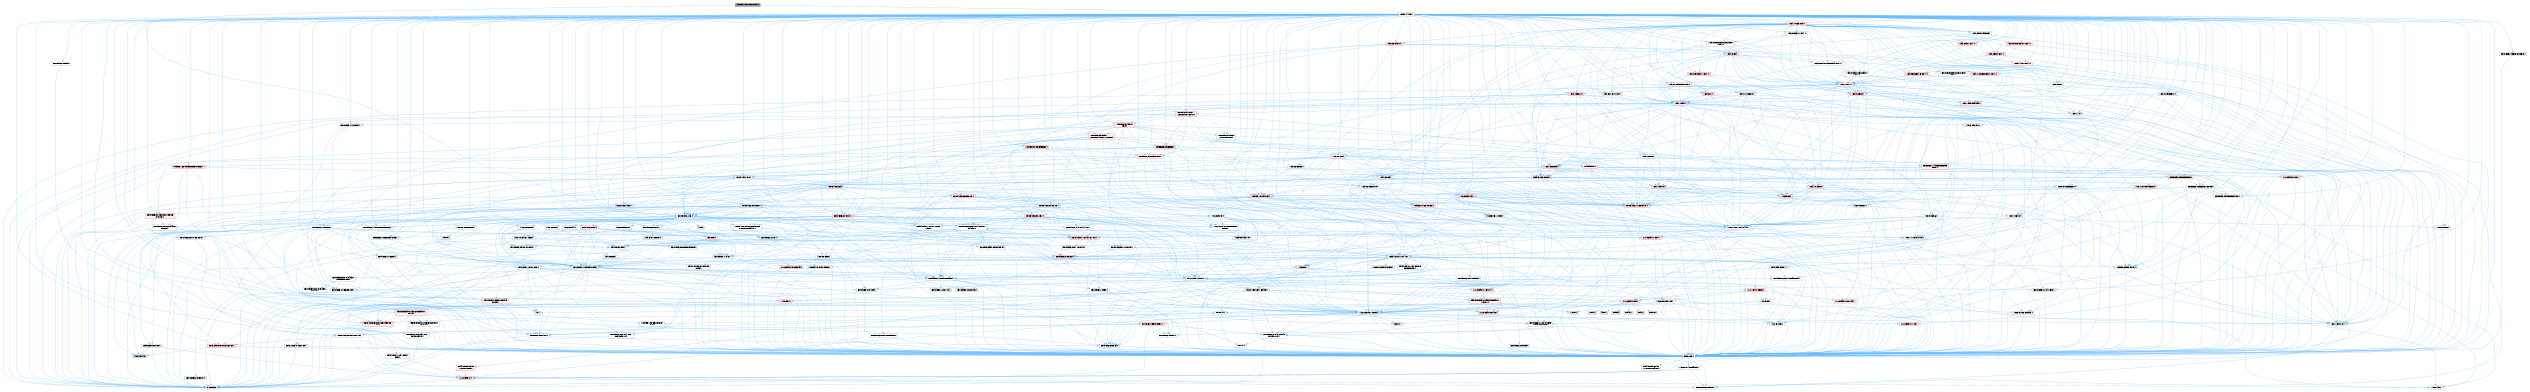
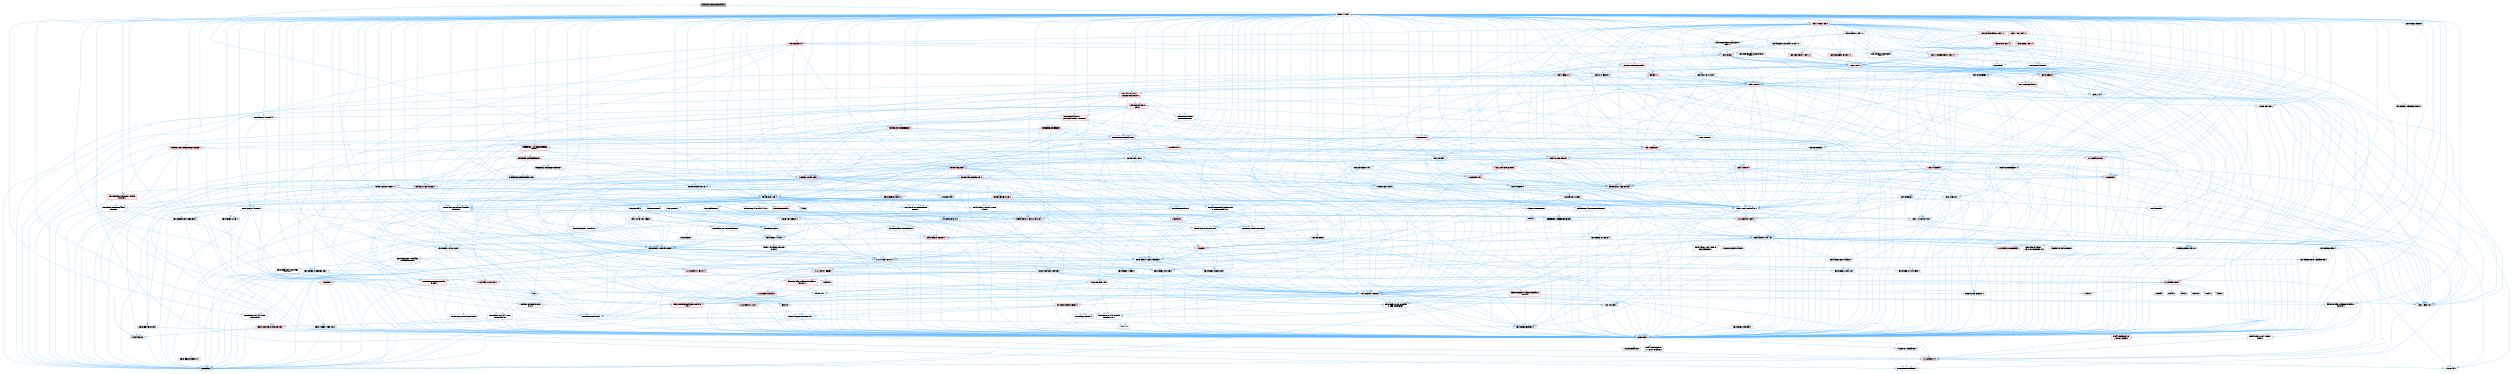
edge "Math/Quat.h" -> "Math/RotationAboutPointMatrix.h": reversed
node "Internationalization /TextNamespaceFwd.h": added
node "Templates/IsTriviallyCopy OptionalFwd.h": label "Templates/IsTriviallyCopy OptionalFwd.h" -> "Templates/IsTriviallyCopy Assignable.h"
node "Misc/CoreDefines.h": added
